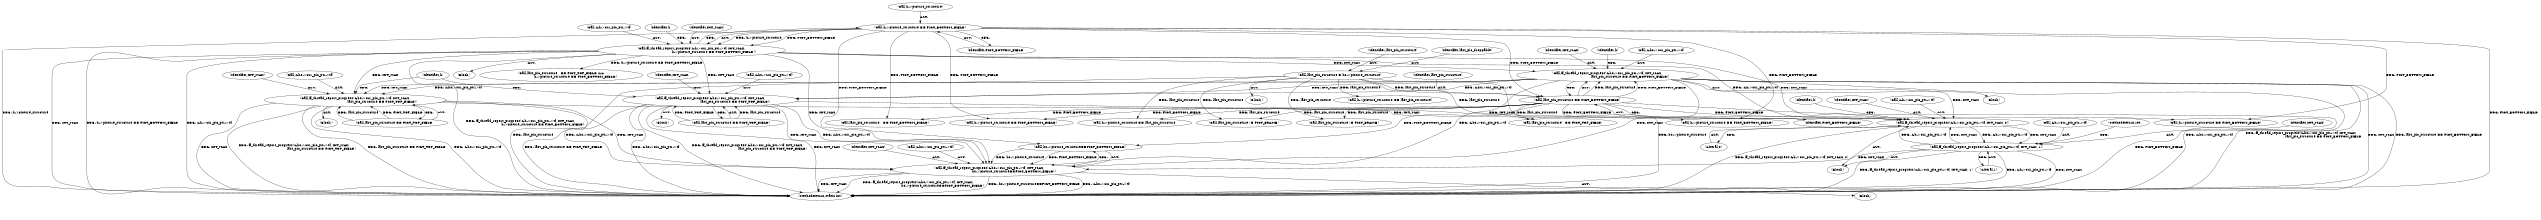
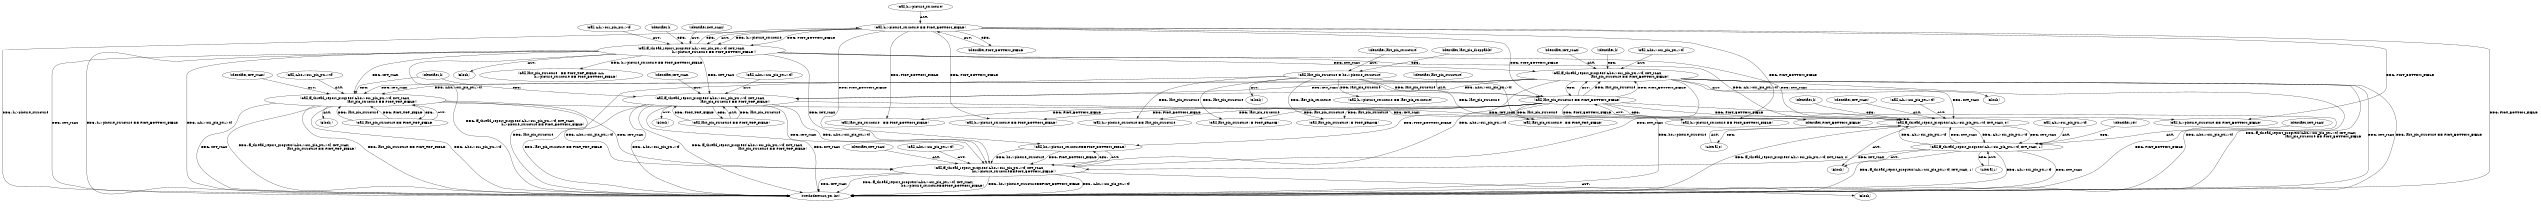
edge "(Identifier,last_pic_droppable)" -> "(Call,last_pic_structure = h0->picture_structure)": label "AST: " -> "CFG: "
node "(MethodReturn,ret)": label "(MethodReturn,ret)" -> "(Identifier,ret)"
node "(MethodReturn,static int)": label "(MethodReturn,static int)" -> "(MethodReturn,ptr int)"
